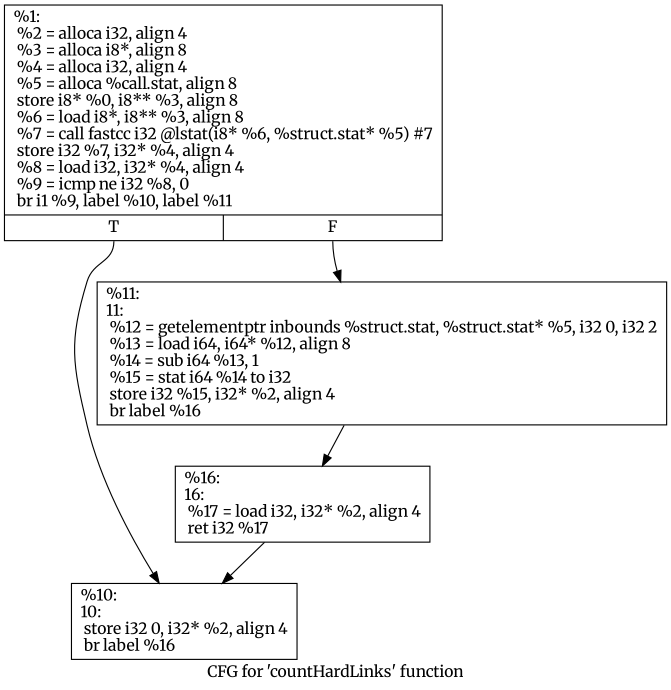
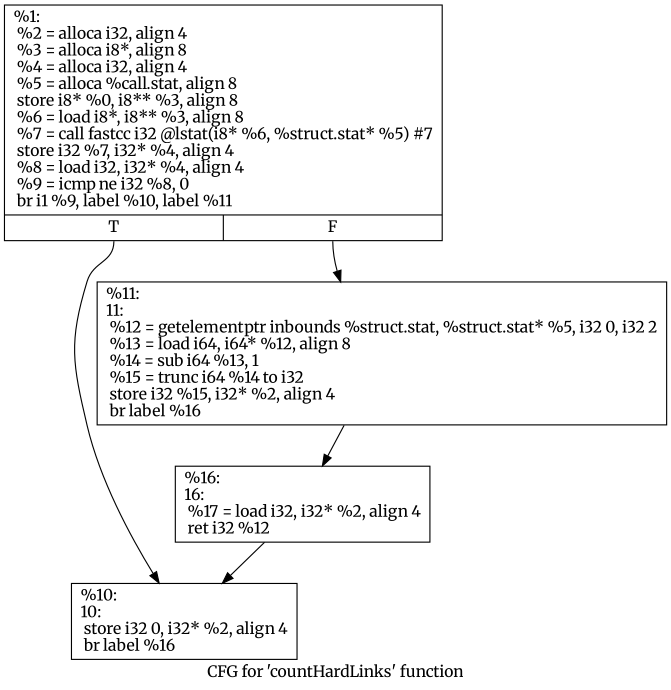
node "%11:": text "%15 = stat i64 %14 to i32" -> "%15 = trunc i64 %14 to i32"
node "%16:": text "ret i32 %17" -> "ret i32 %12"
